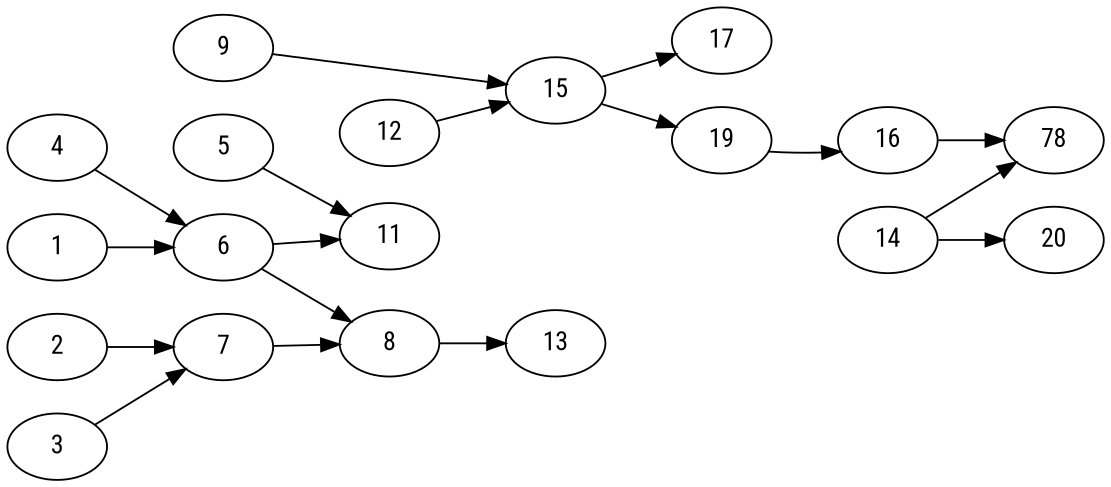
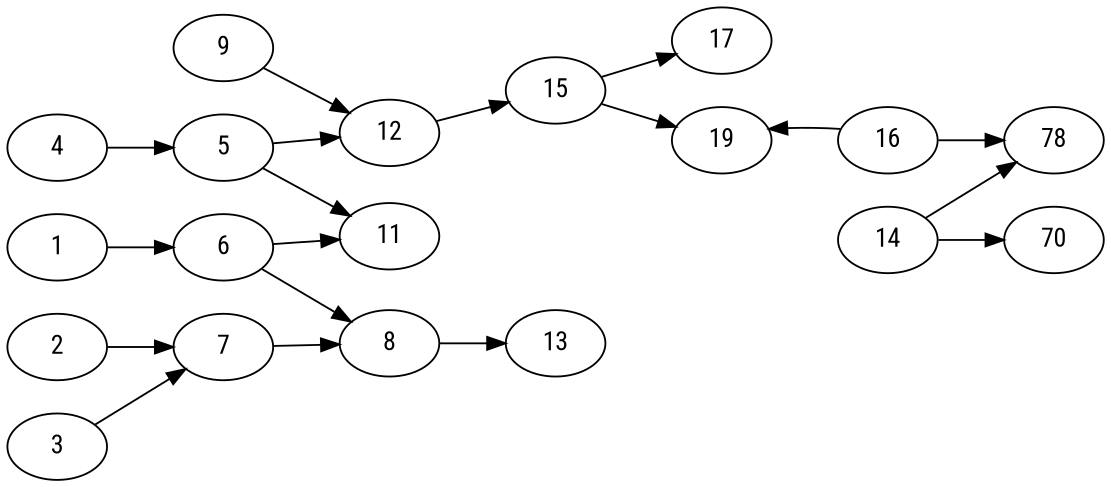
edge "9" -> "15": now "9" -> "12"
edge "5" -> "12": added
edge "19" -> "16": reversed
edge "4" -> "6": now "4" -> "5"
node "20": label "20" -> "70"
